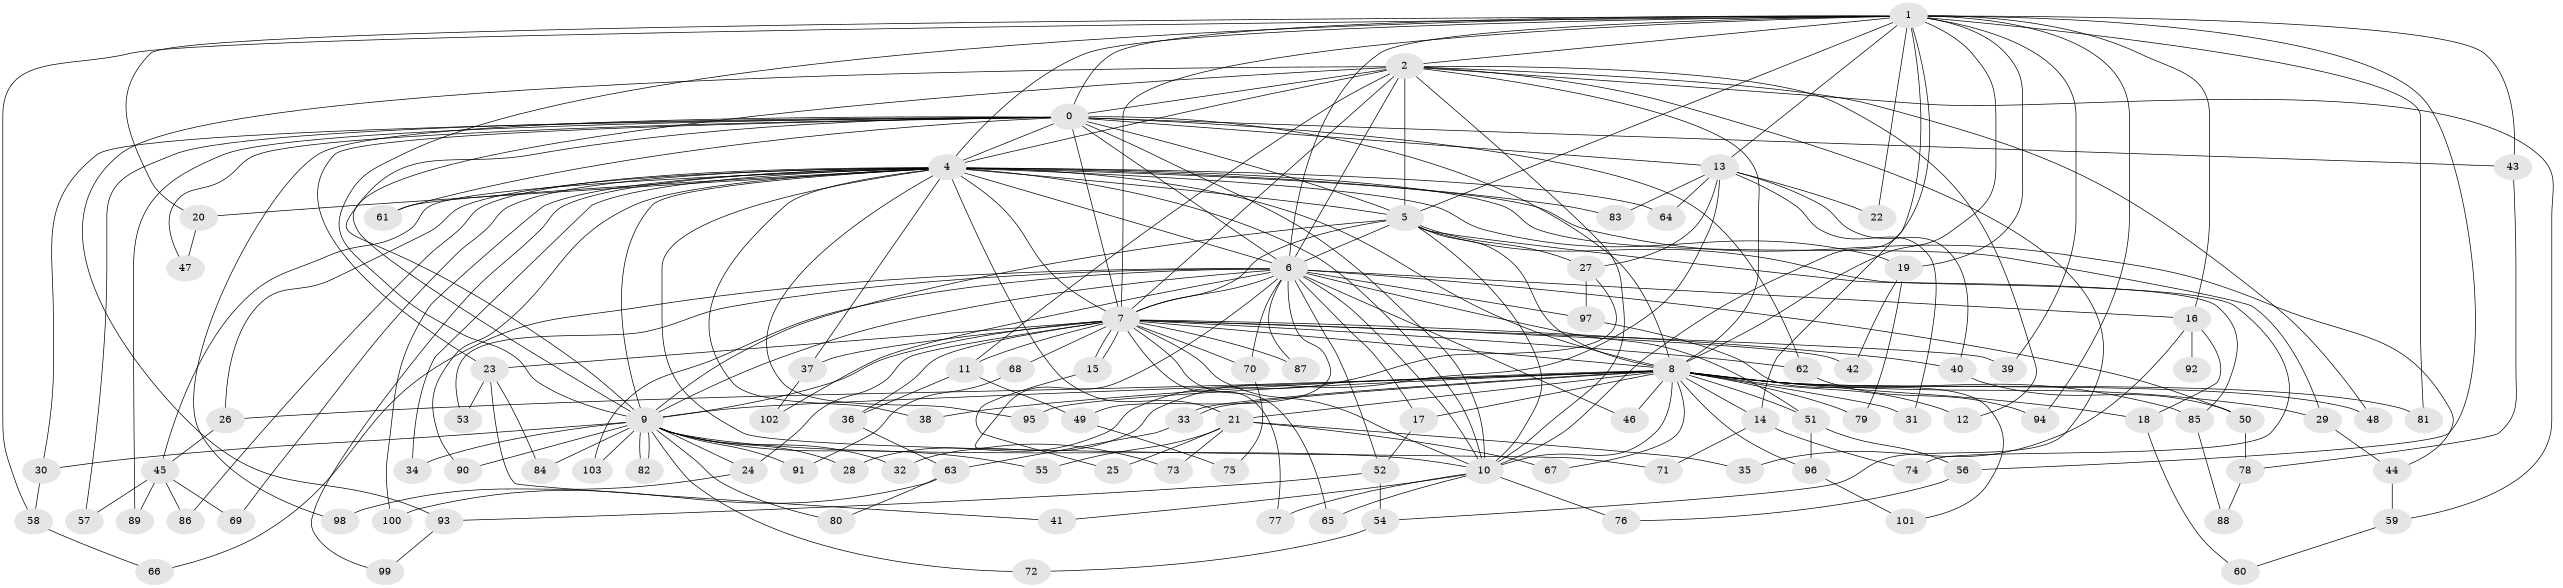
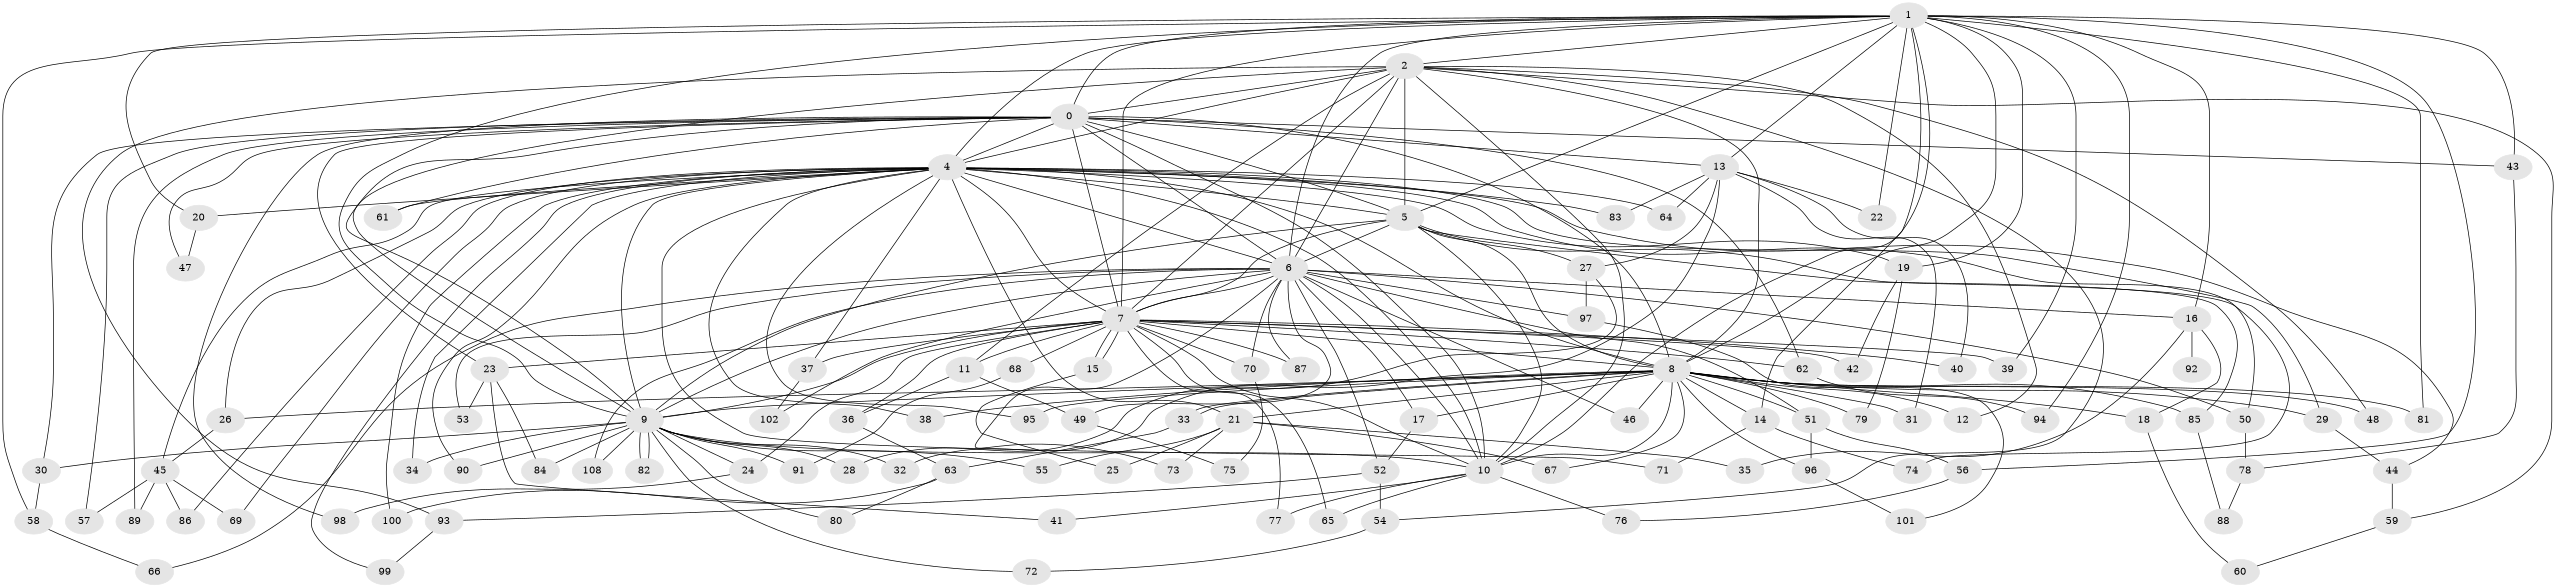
edge "40" -- "50": now "4" -- "50"
node "103": label "103" -> "108"
